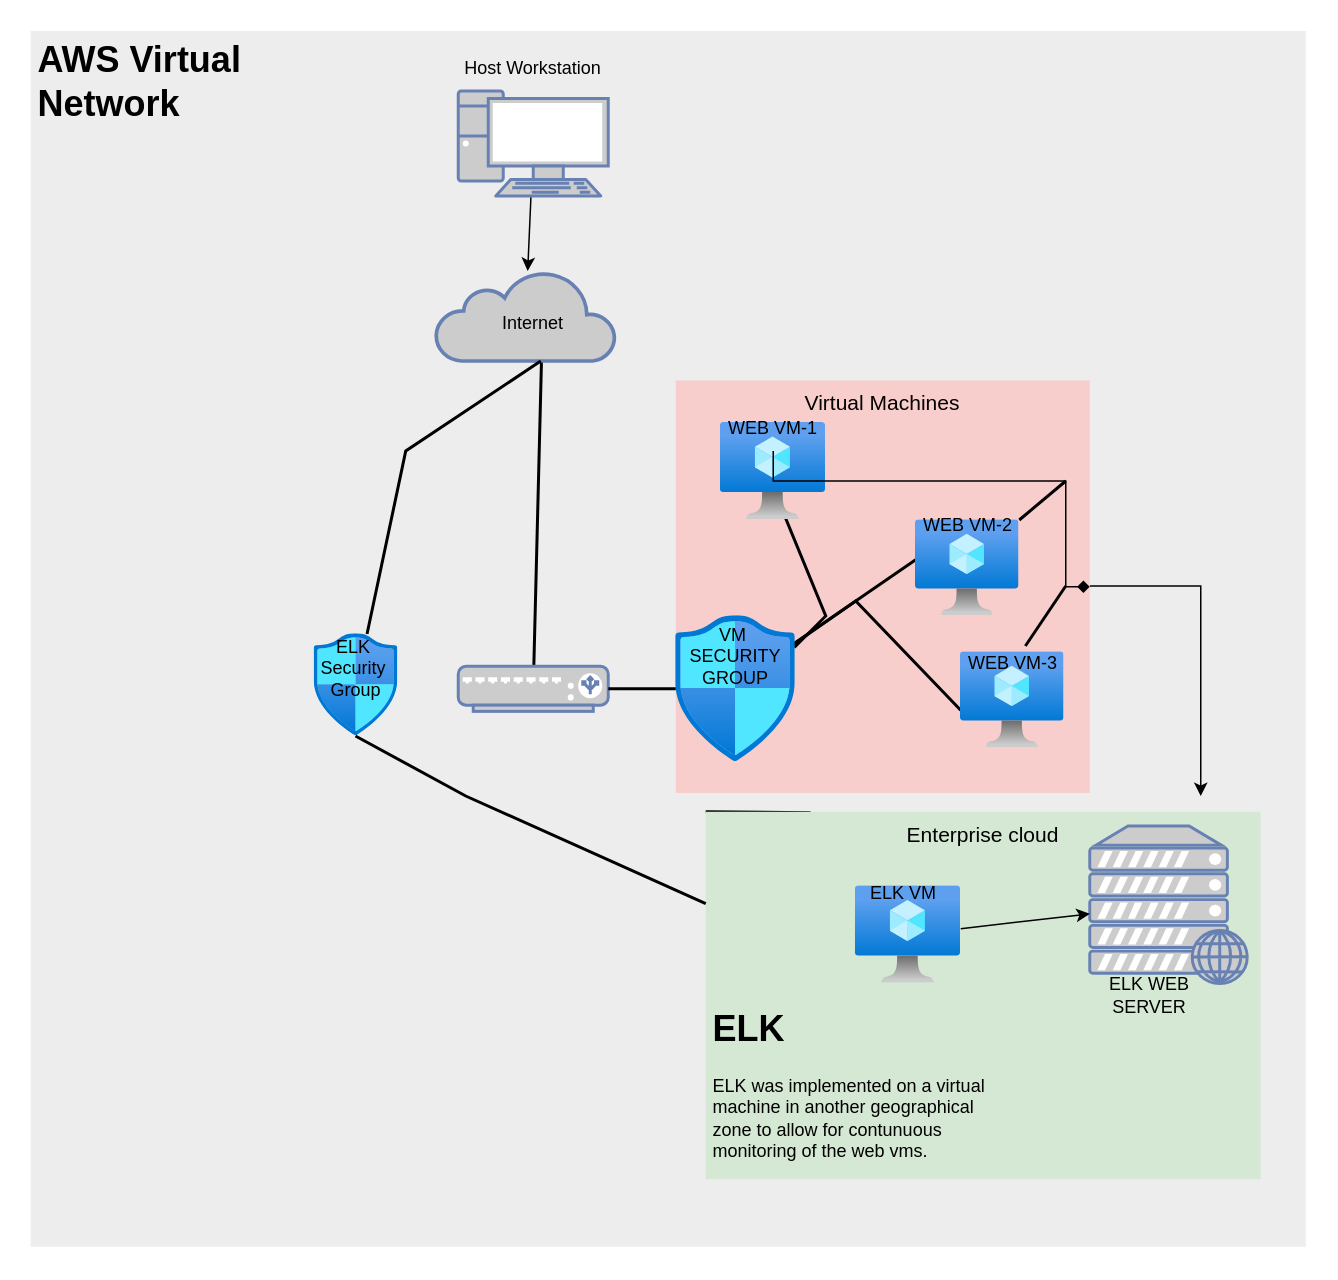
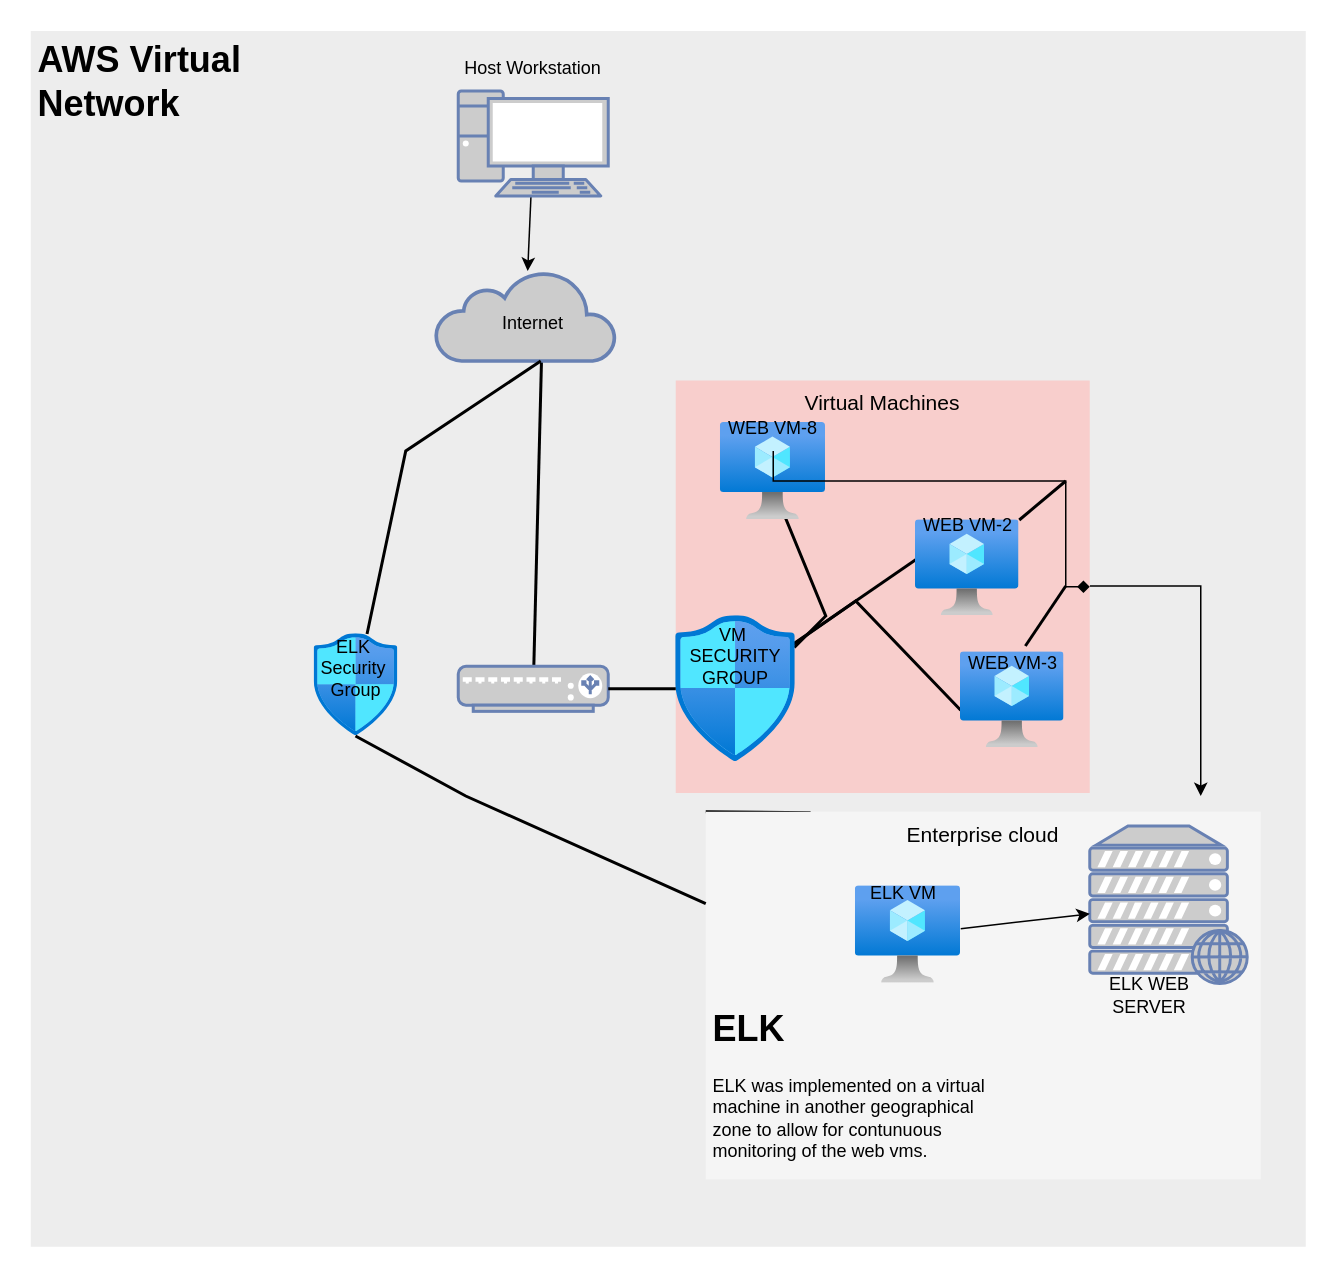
node "WEB VM-1": label "WEB VM-1" -> "WEB VM-8"
node "Enterprise cloud": fillcolor #d5e8d4 -> #f5f5f5
